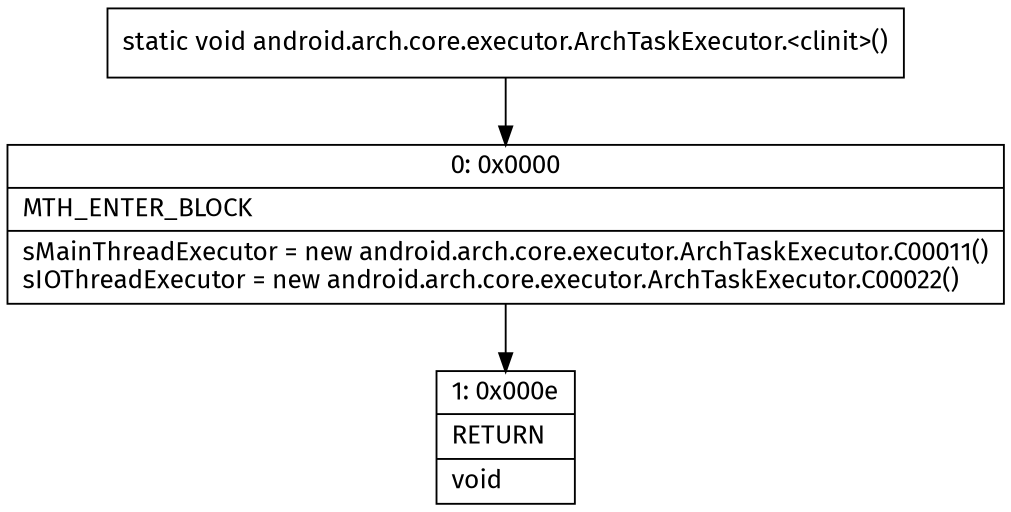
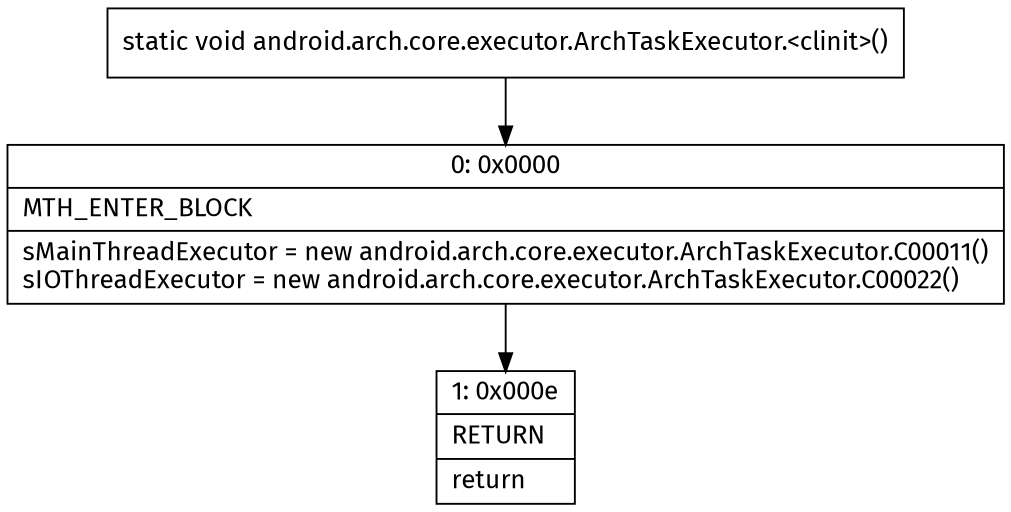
node "1: 0x000e": text "void" -> "return"
